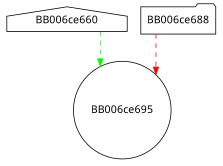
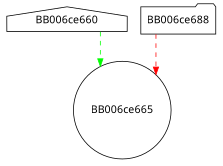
node "BB006ce695": label "BB006ce695" -> "BB006ce665"
